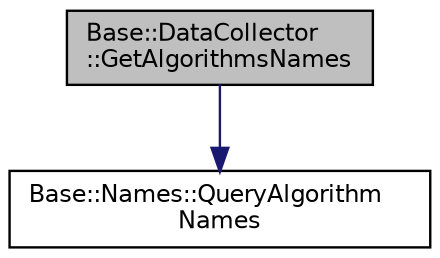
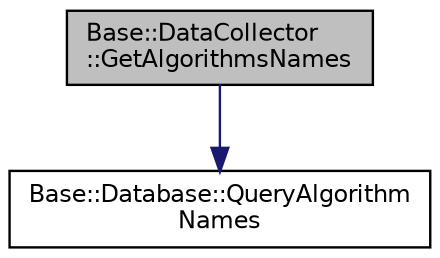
node "Base::Names::QueryAlgorithm Names": label "Base::Names::QueryAlgorithm Names" -> "Base::Database::QueryAlgorithm Names"
